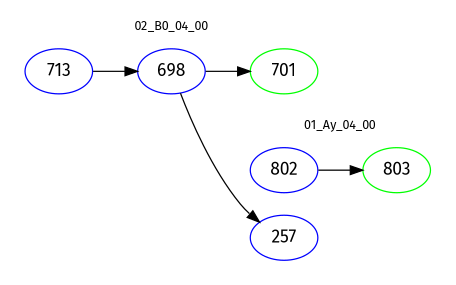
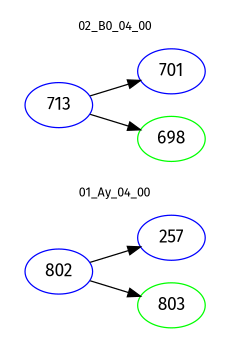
node "698": color blue -> green
edge "698" -> "701": now "713" -> "701"
node "701": color green -> blue
edge "698" -> "257": now "802" -> "257"
